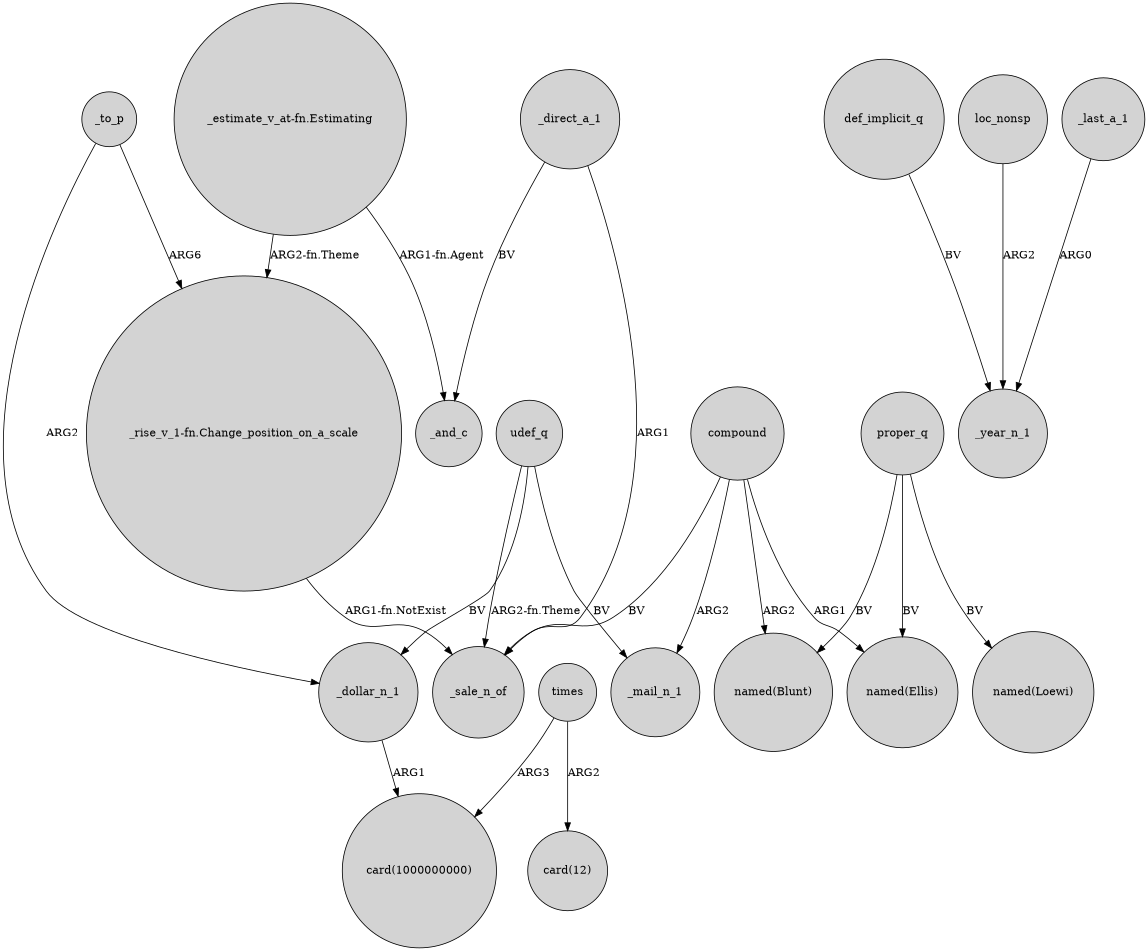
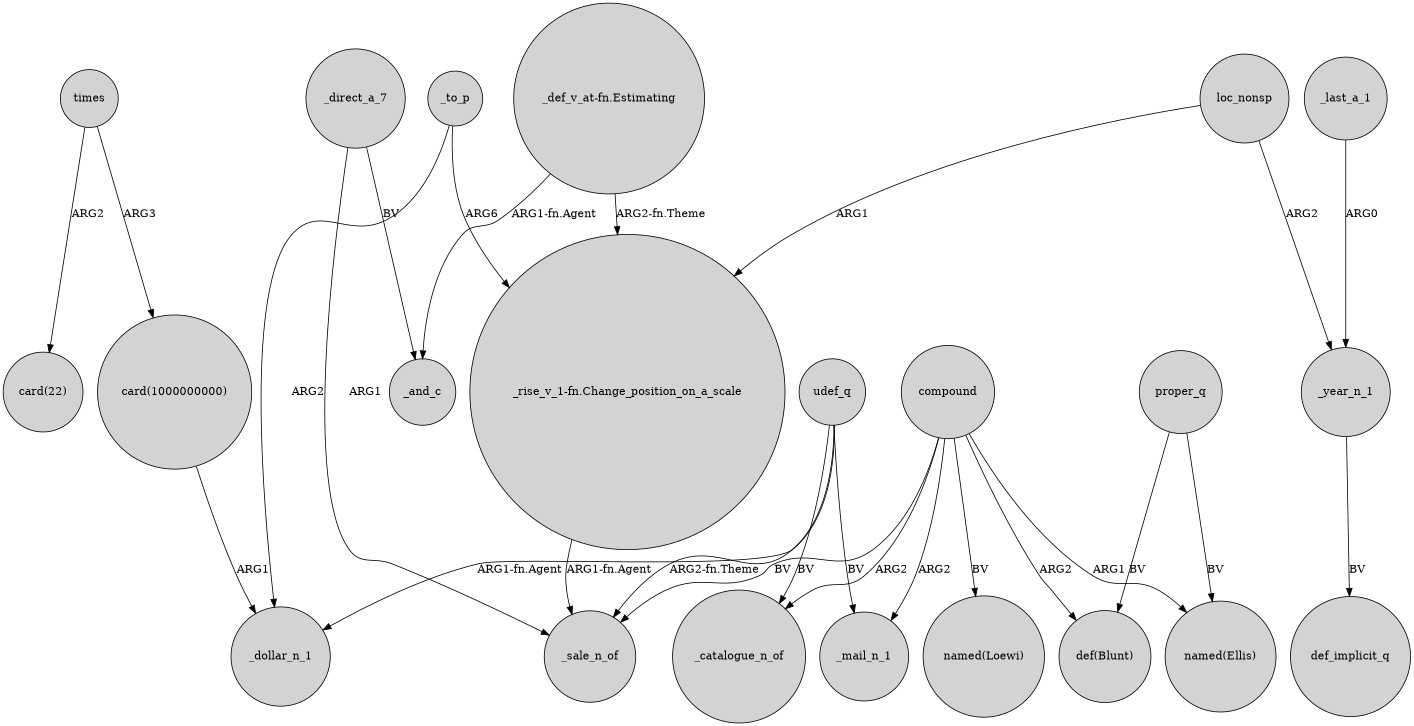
node "_estimate_v_at-fn.Estimating": label "_estimate_v_at-fn.Estimating" -> "_def_v_at-fn.Estimating"
node "_direct_a_1": label "_direct_a_1" -> "_direct_a_7"
edge "loc_nonsp" -> "_rise_v_1-fn.Change_position_on_a_scale": added, label "ARG1"
edge "def_implicit_q" -> "_year_n_1": reversed
edge "proper_q" -> "named(Loewi)": now "compound" -> "named(Loewi)"
edge "_rise_v_1-fn.Change_position_on_a_scale" -> "_sale_n_of": label "ARG1-fn.NotExist" -> "ARG1-fn.Agent"
edge "udef_q" -> "_dollar_n_1": label "BV" -> "ARG1-fn.Agent"
node "_catalogue_n_of": added
node "named(Blunt)": label "named(Blunt)" -> "def(Blunt)"
edge "_dollar_n_1" -> "card(1000000000)": reversed
node "card(12)": label "card(12)" -> "card(22)"
